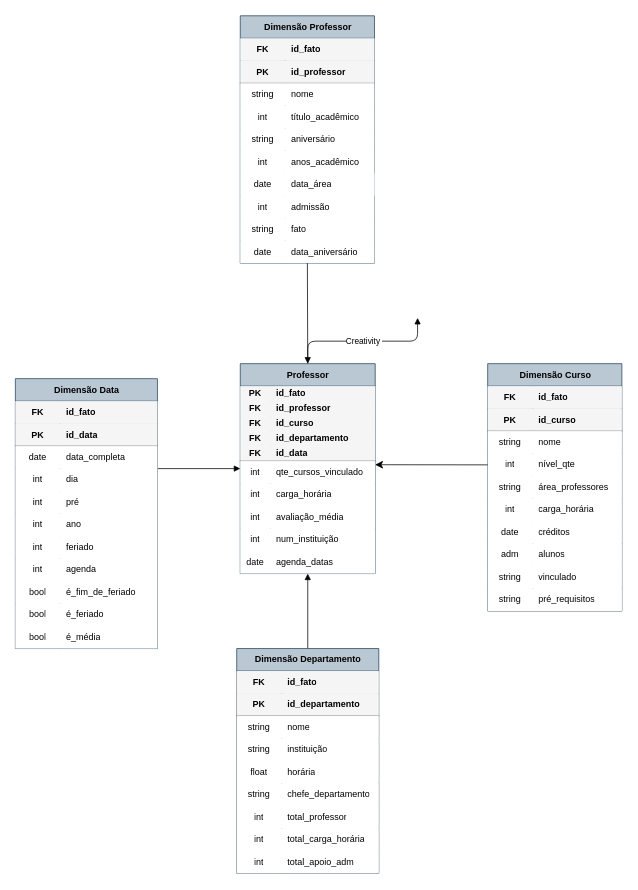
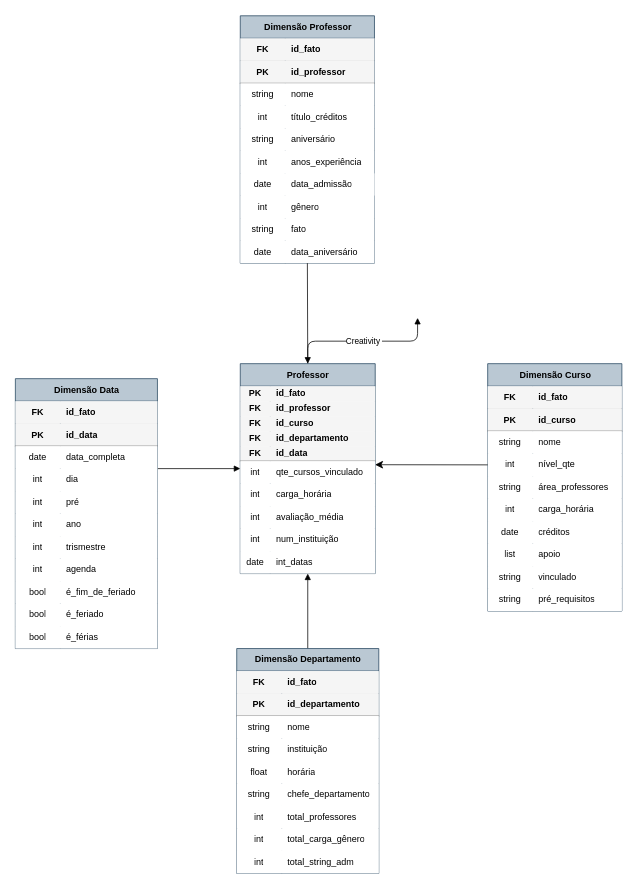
node "título_acadêmico": label "título_acadêmico" -> "título_créditos"
node "anos_acadêmico": label "anos_acadêmico" -> "anos_experiência"
node "data_área": label "data_área" -> "data_admissão"
node "admissão": label "admissão" -> "gênero"
node "feriado": label "feriado" -> "trismestre"
node "adm": label "adm" -> "list"
node "alunos": label "alunos" -> "apoio"
node "agenda_datas": label "agenda_datas" -> "int_datas"
node "é_média": label "é_média" -> "é_férias"
node "total_professor": label "total_professor" -> "total_professores"
node "total_carga_horária": label "total_carga_horária" -> "total_carga_gênero"
node "total_apoio_adm": label "total_apoio_adm" -> "total_string_adm"
